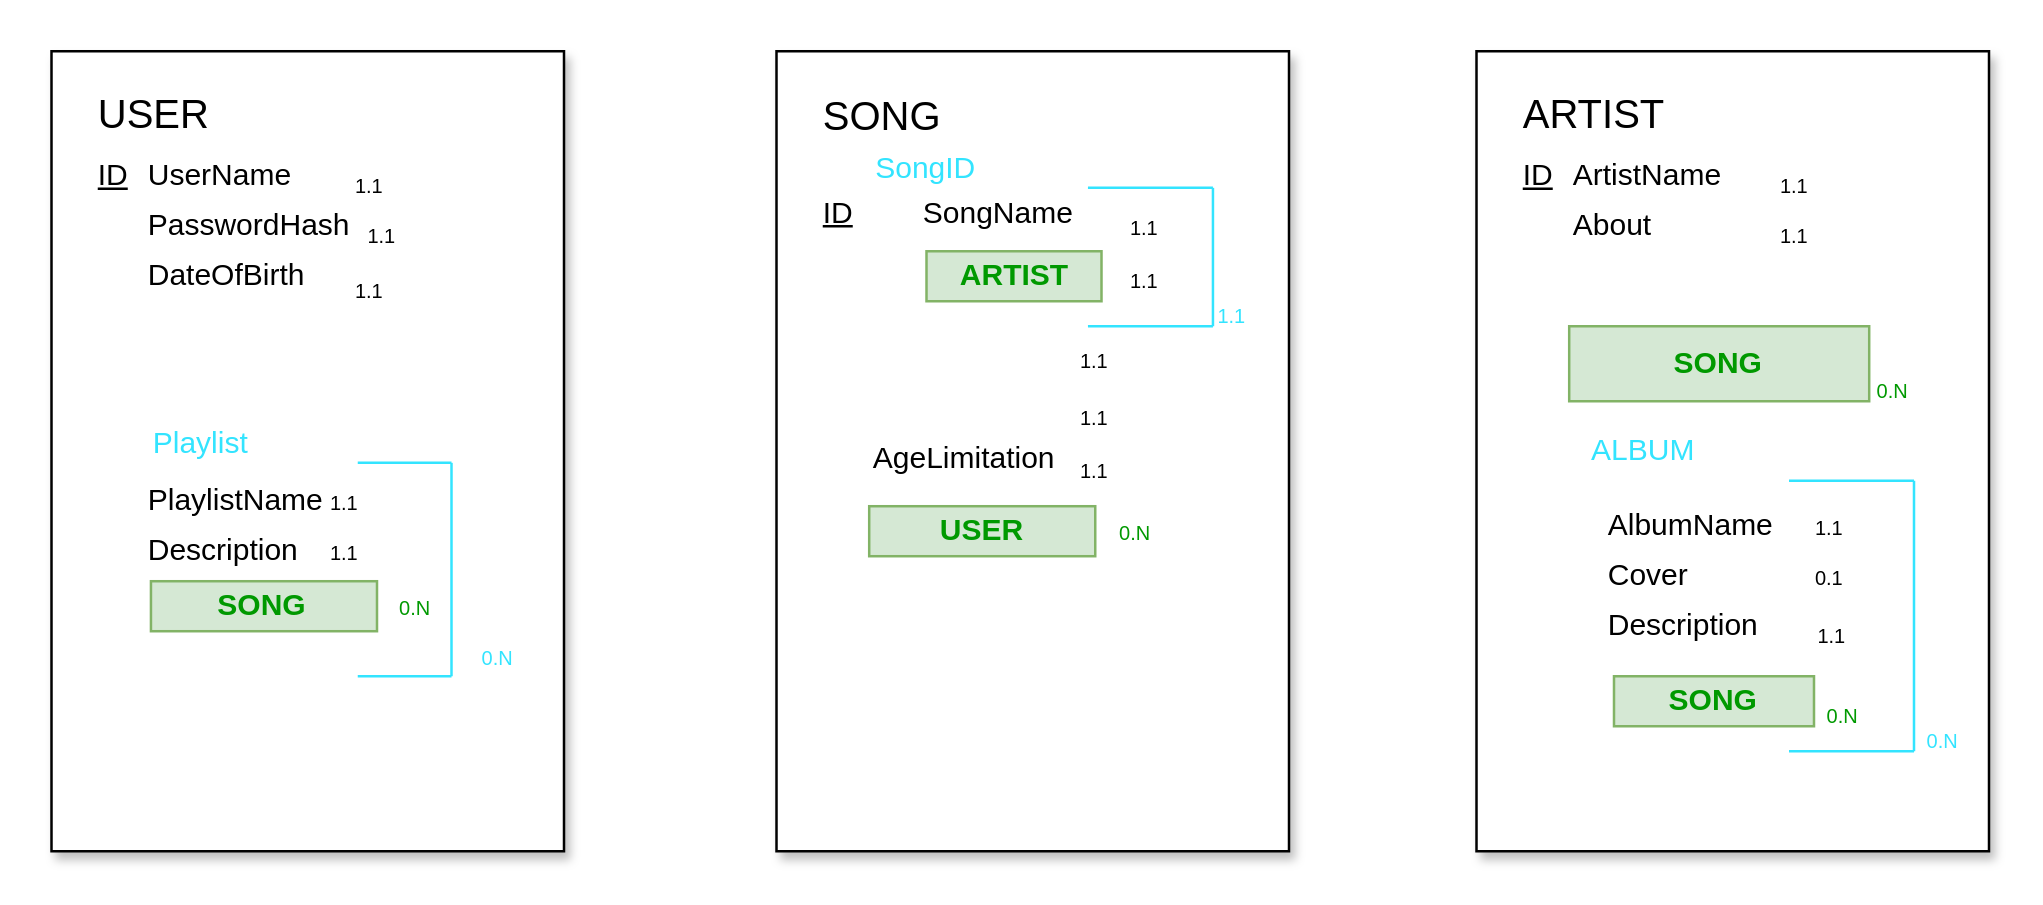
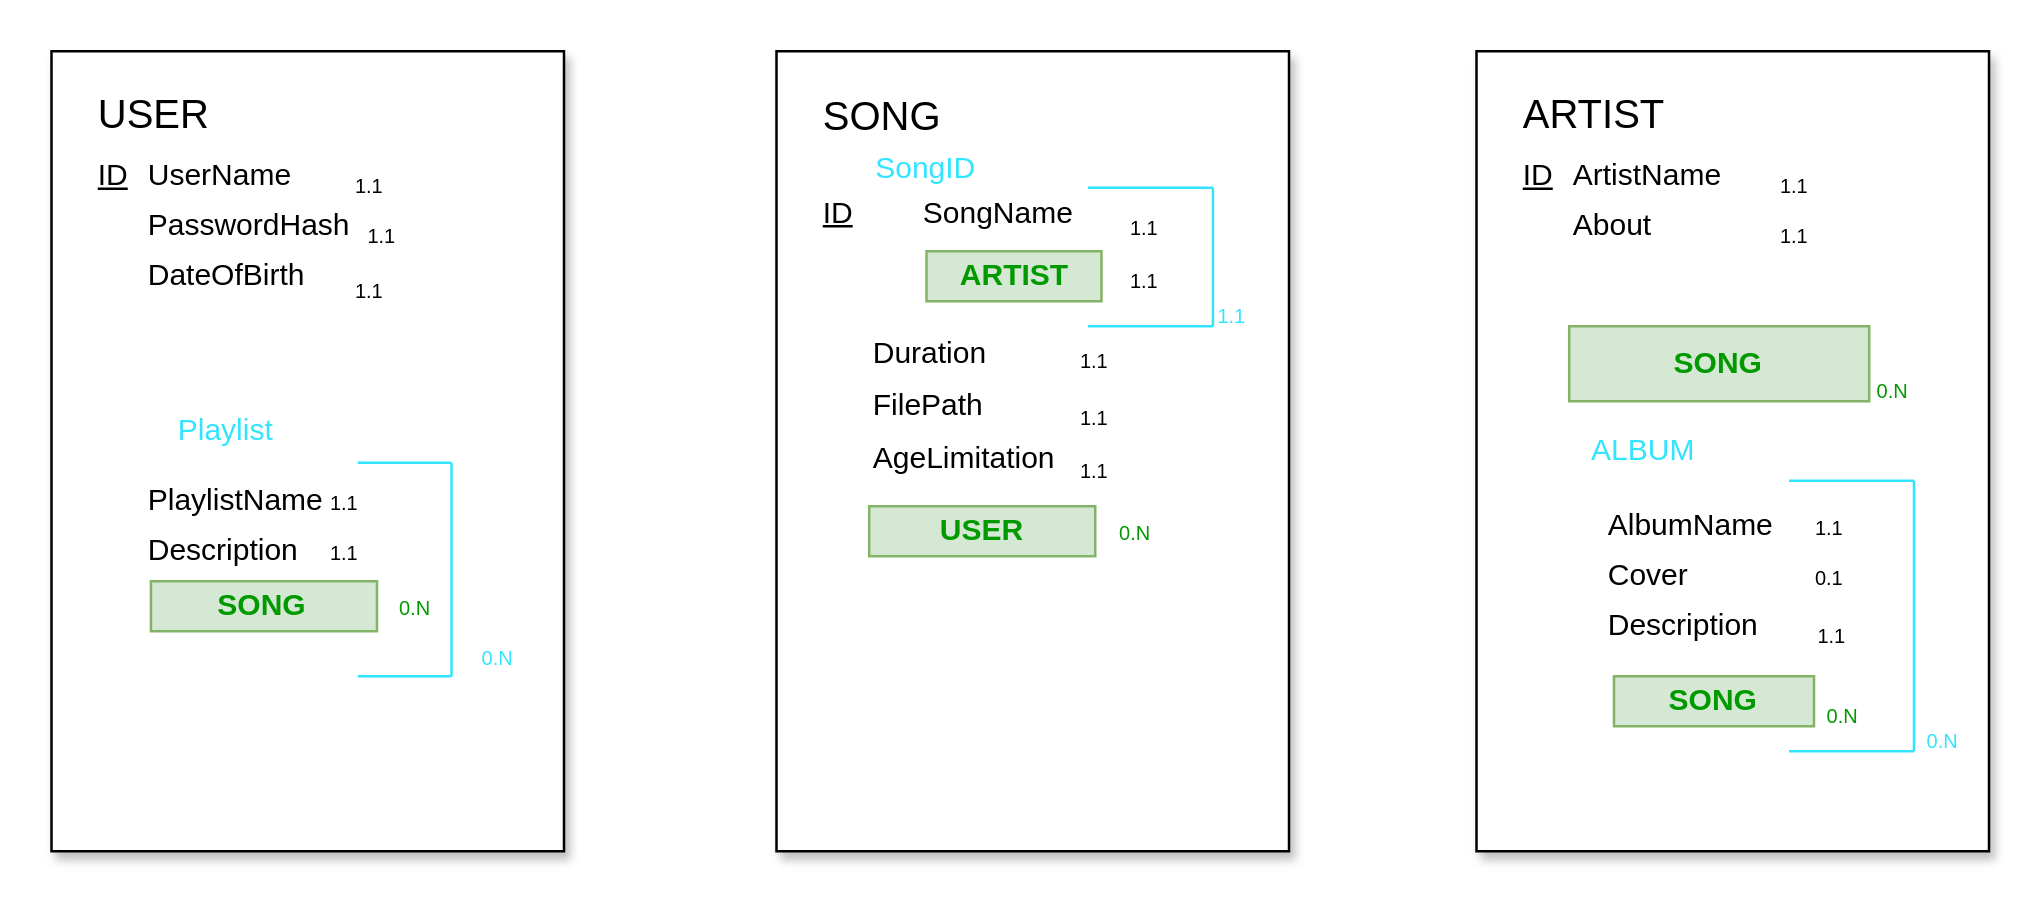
node "Duration": added
node "FilePath": added
node "Playlist": moved (201, 445) -> (226, 432)
